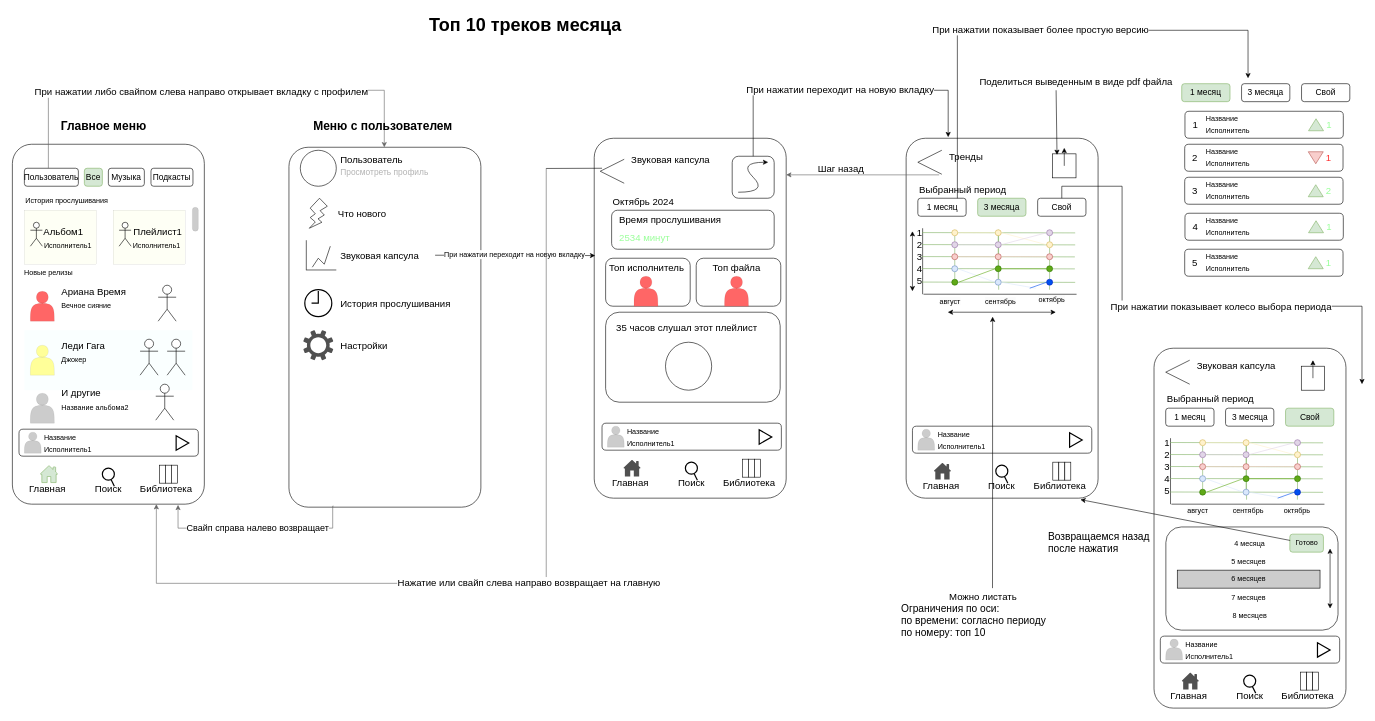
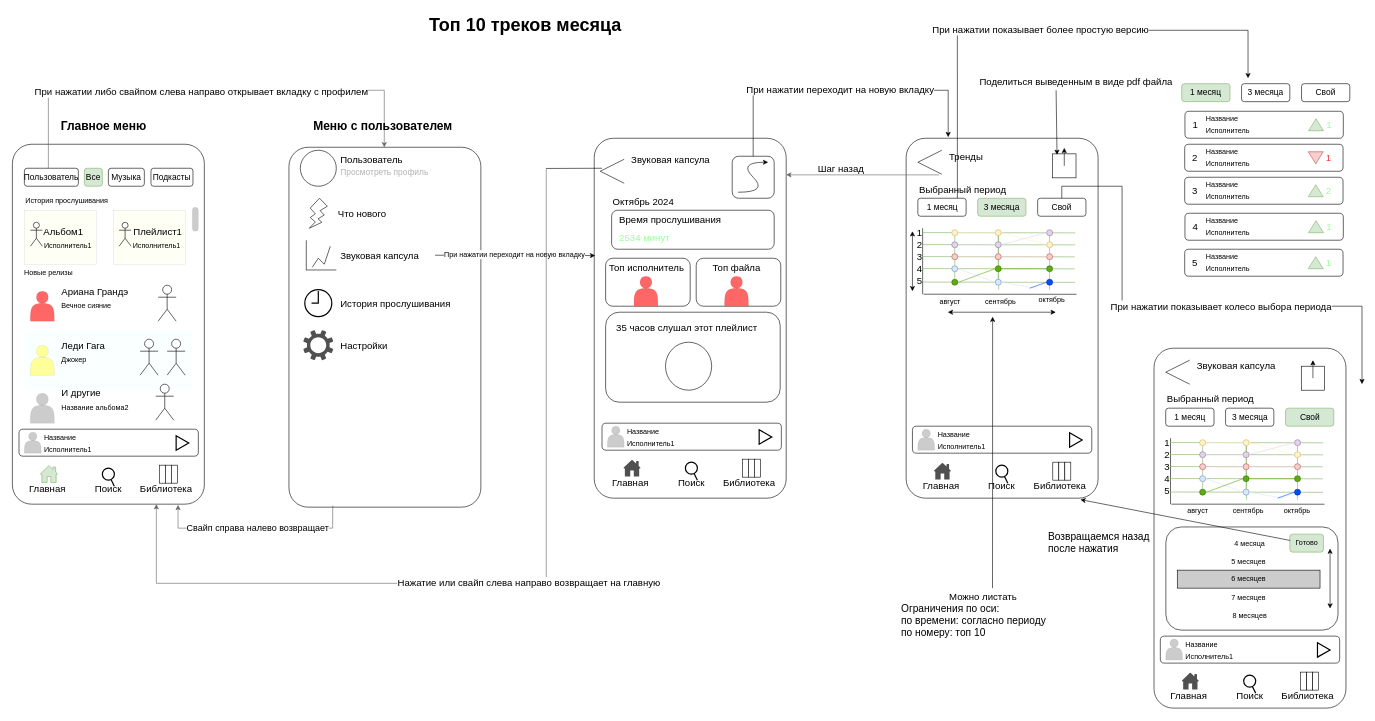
node "Ариана Время": label "Ариана Время" -> "Ариана Грандэ"
